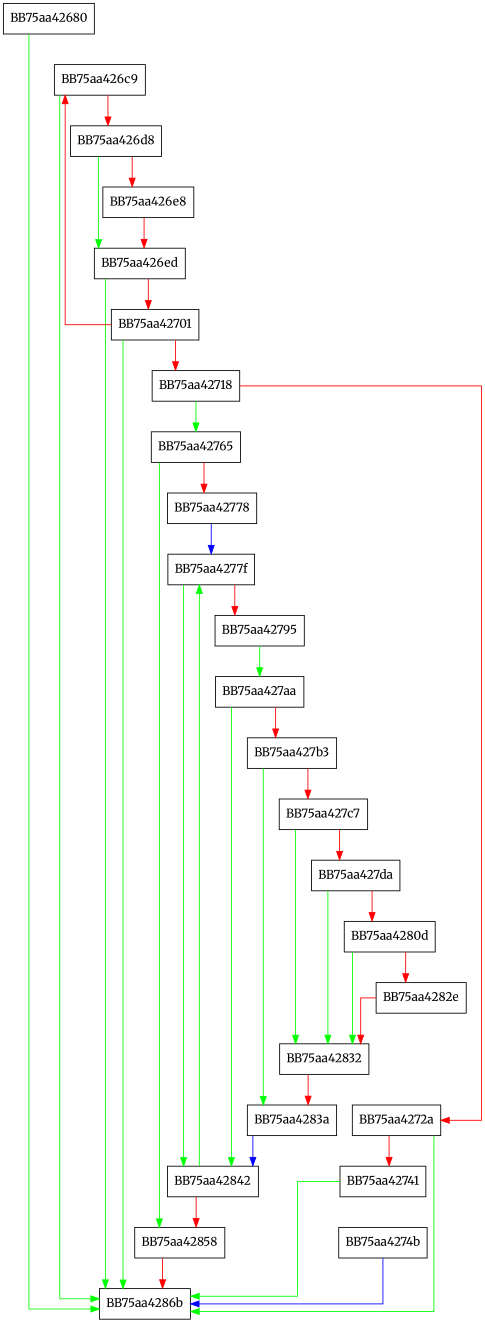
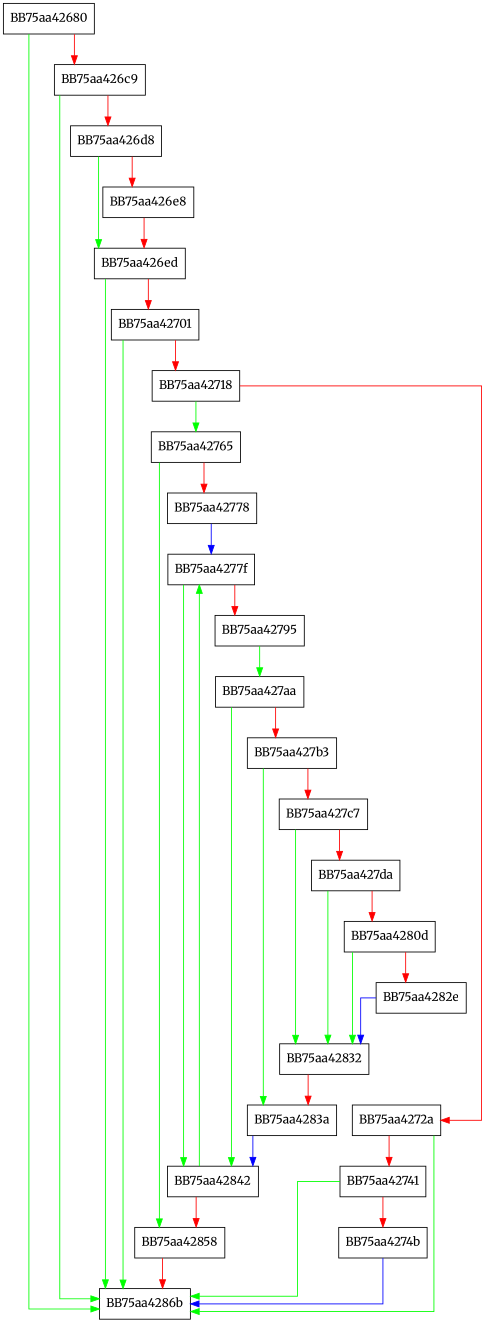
edge "BB75aa42701" -> "BB75aa426c9": now "BB75aa42680" -> "BB75aa426c9"
edge "BB75aa4282e" -> "BB75aa42832": color red -> blue
edge "BB75aa42741" -> "BB75aa4274b": added
